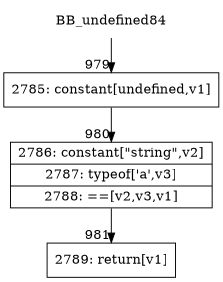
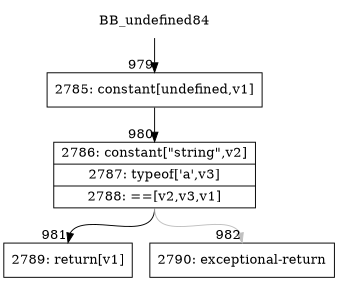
node "2790: exceptional-return": added
